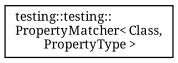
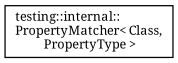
node "testing::testing:: PropertyMatcher< Class, PropertyType >": label "testing::testing:: PropertyMatcher< Class, PropertyType >" -> "testing::internal:: PropertyMatcher< Class, PropertyType >"
